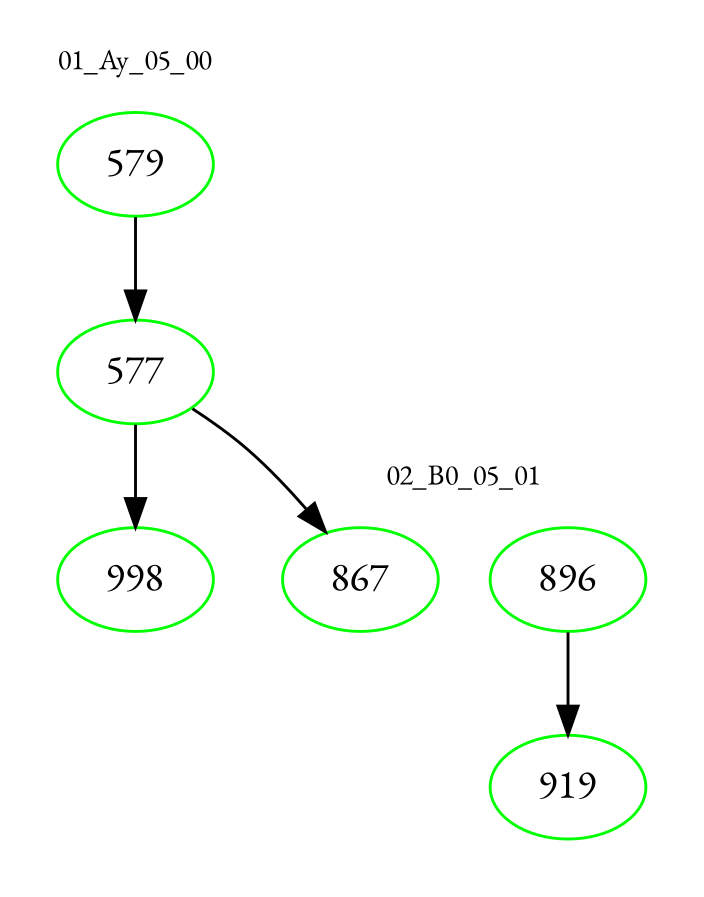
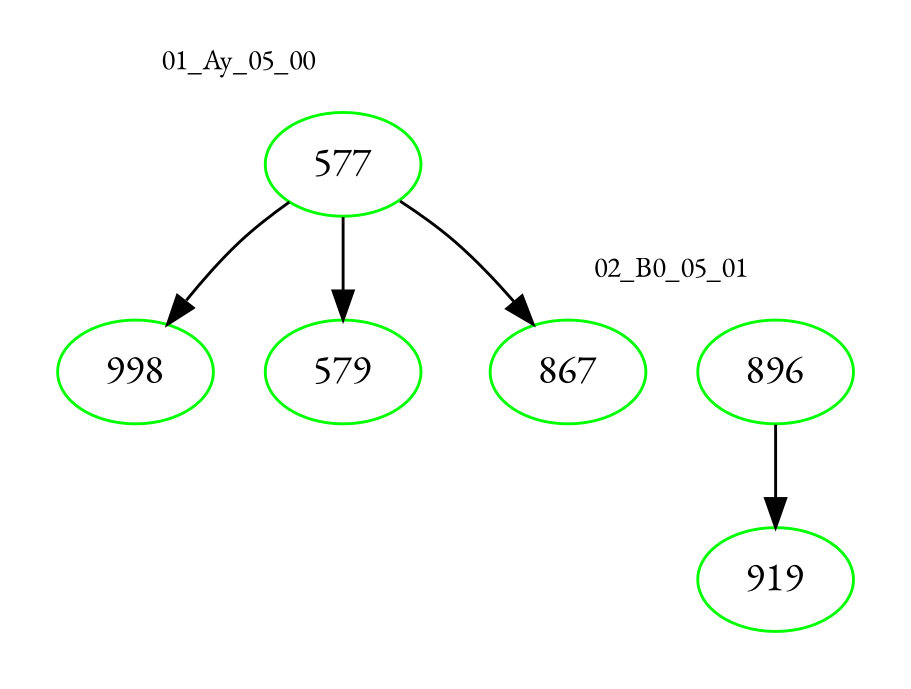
edge "579" -> "577": reversed
